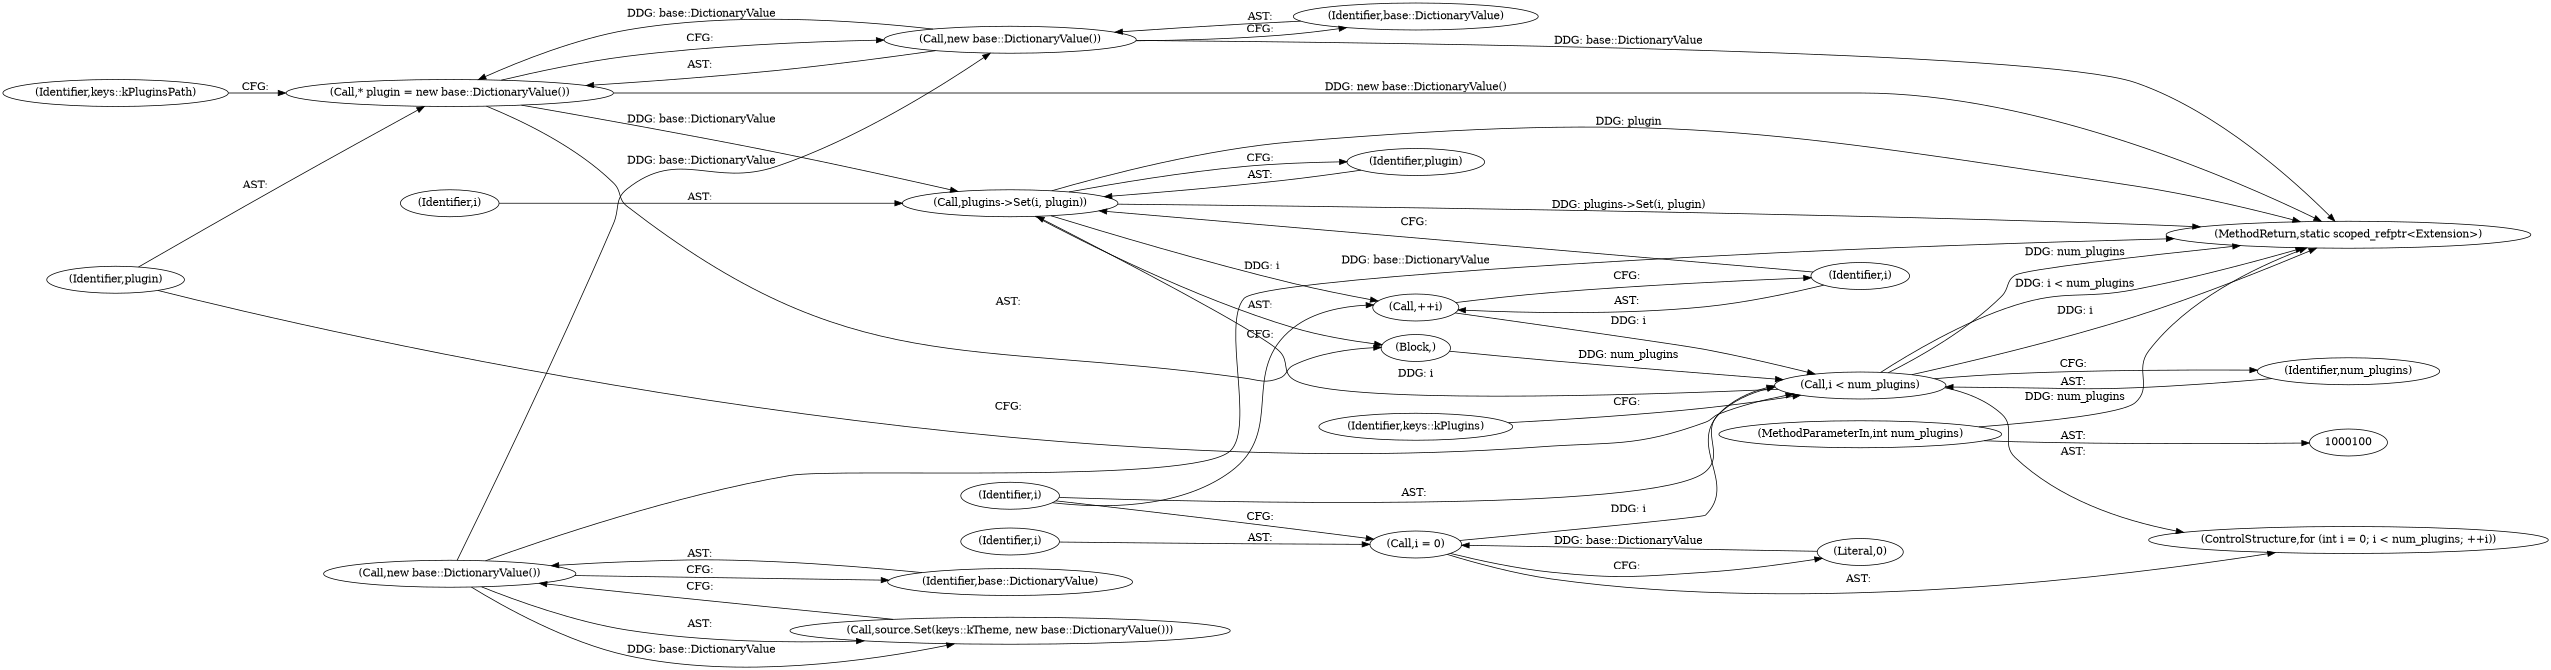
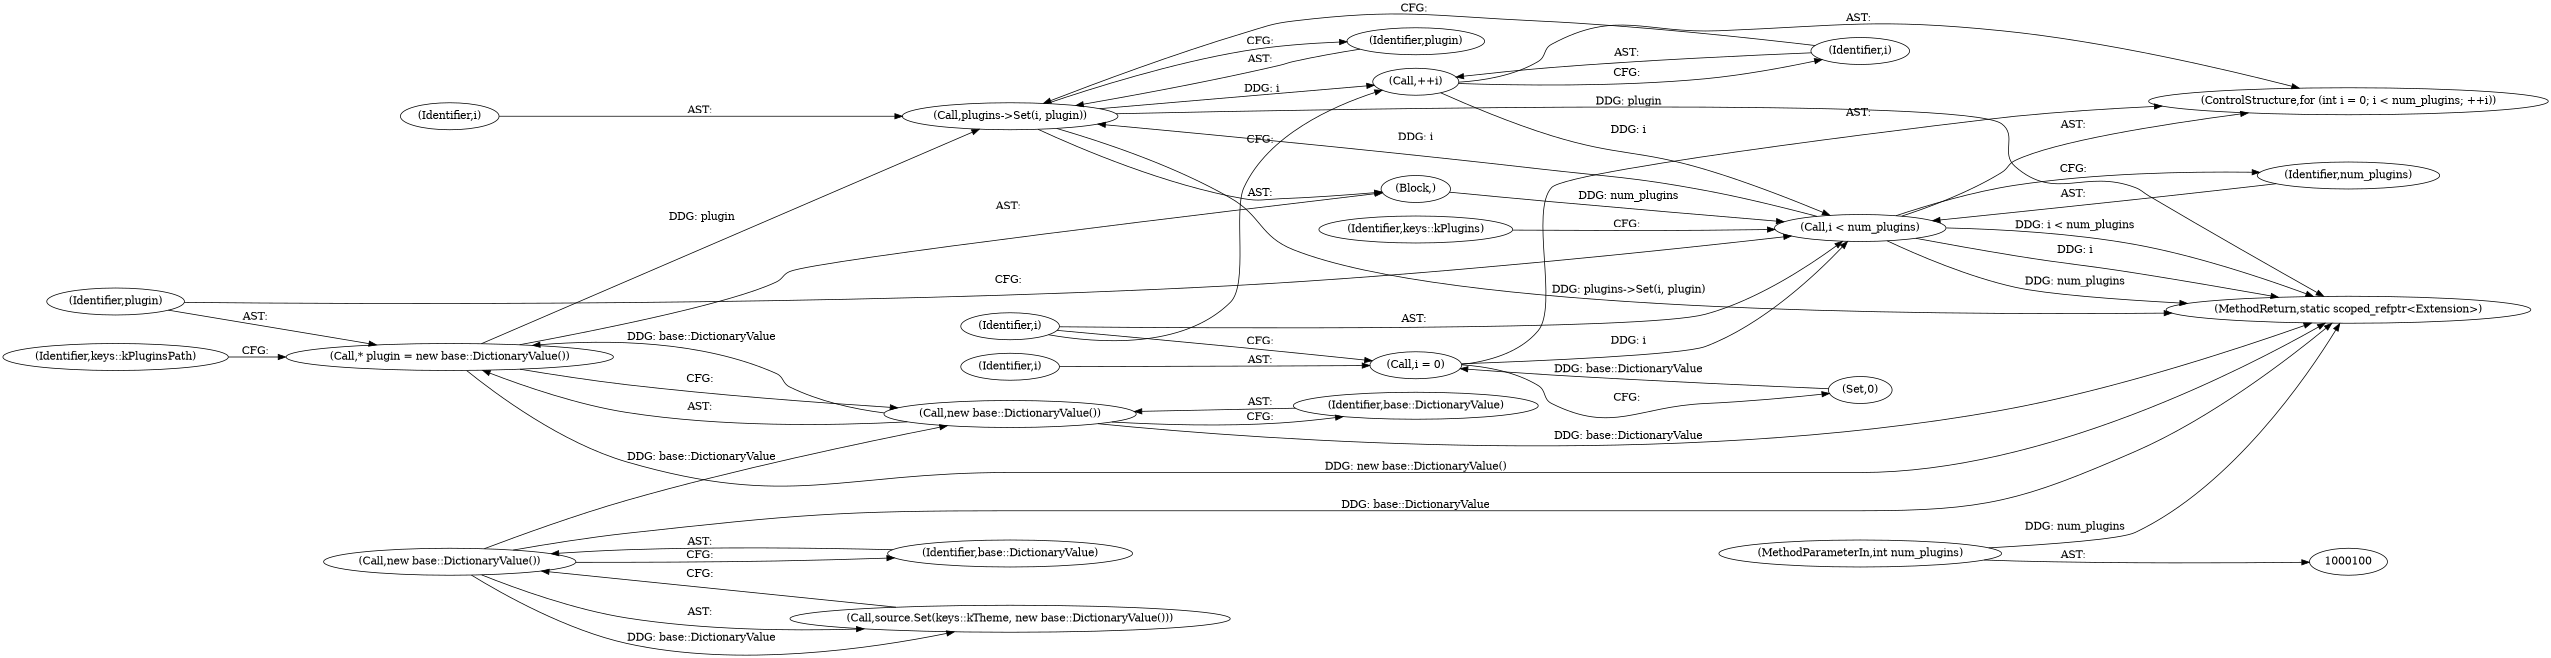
edge "(Call,++i)" -> "(ControlStructure,for (int i = 0; i < num_plugins; ++i))": added, label "AST:"
edge "(Call,* plugin = new base::DictionaryValue())" -> "(Call,plugins->Set(i, plugin))": label "DDG: base::DictionaryValue" -> "DDG: plugin"
node "(Literal,0)": label "(Literal,0)" -> "(Set,0)"
